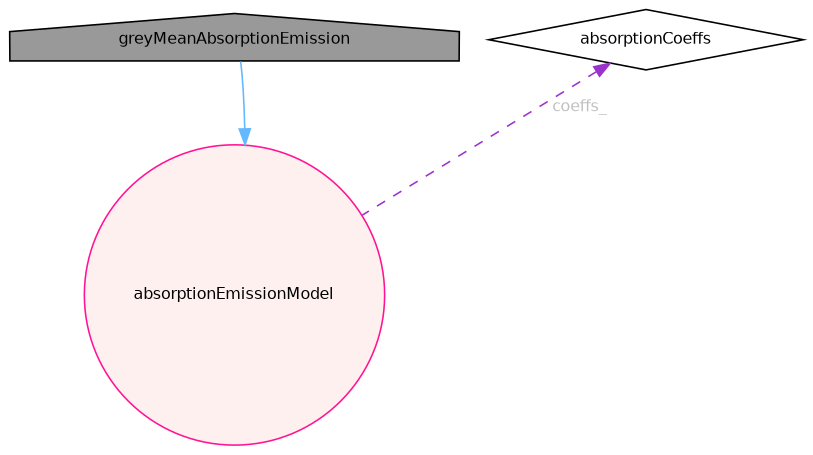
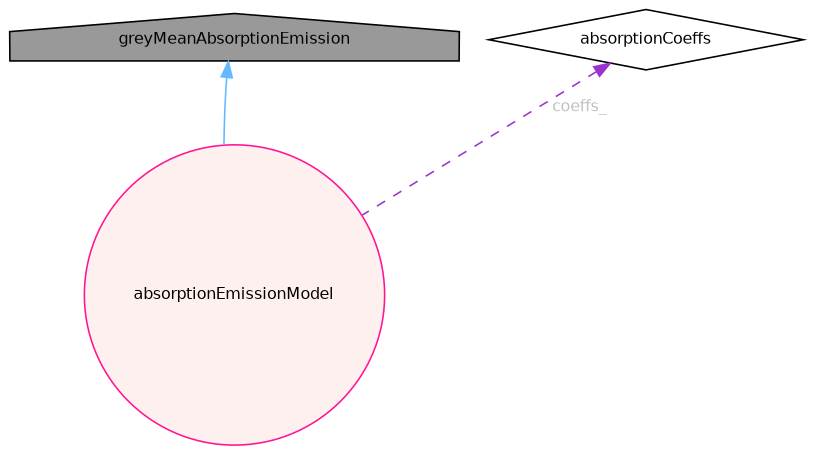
edge "greyMeanAbsorptionEmission" -> "absorptionEmissionModel": reversed
